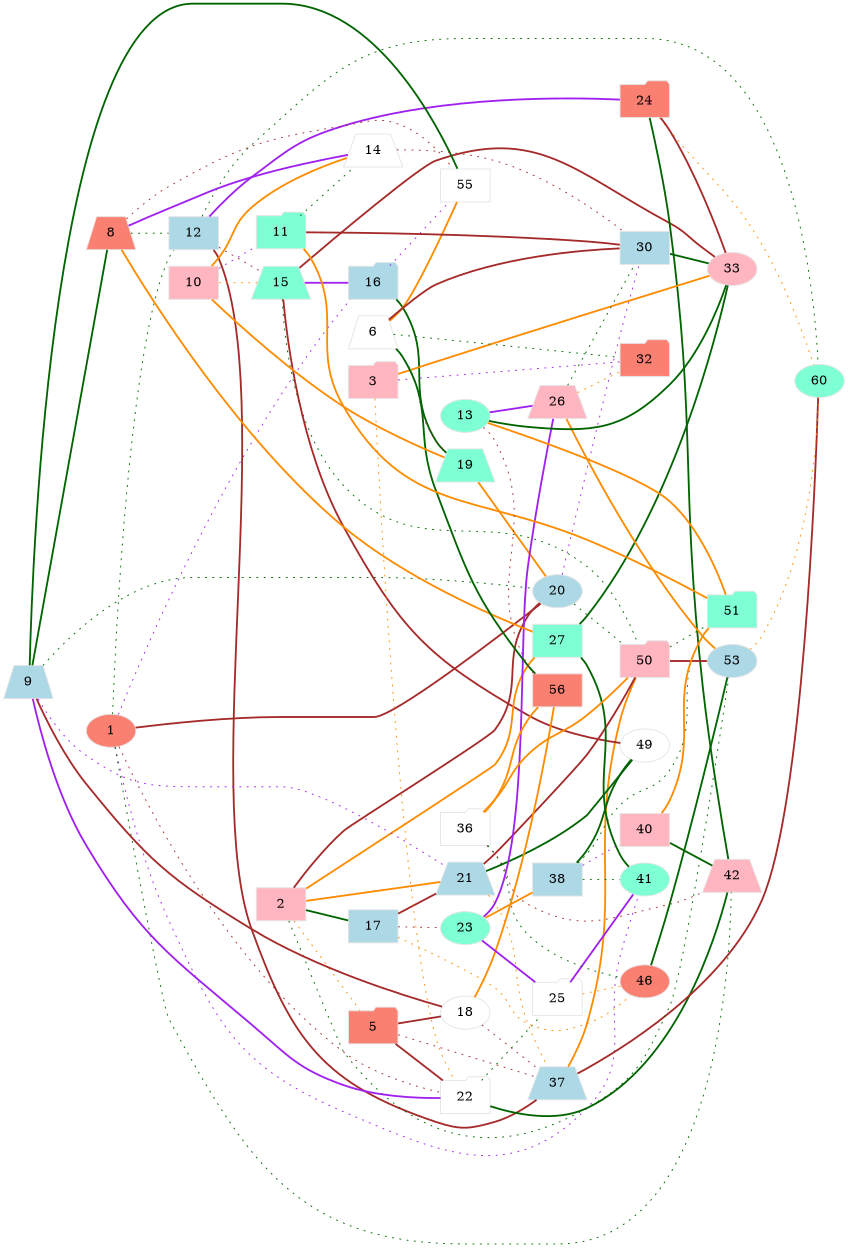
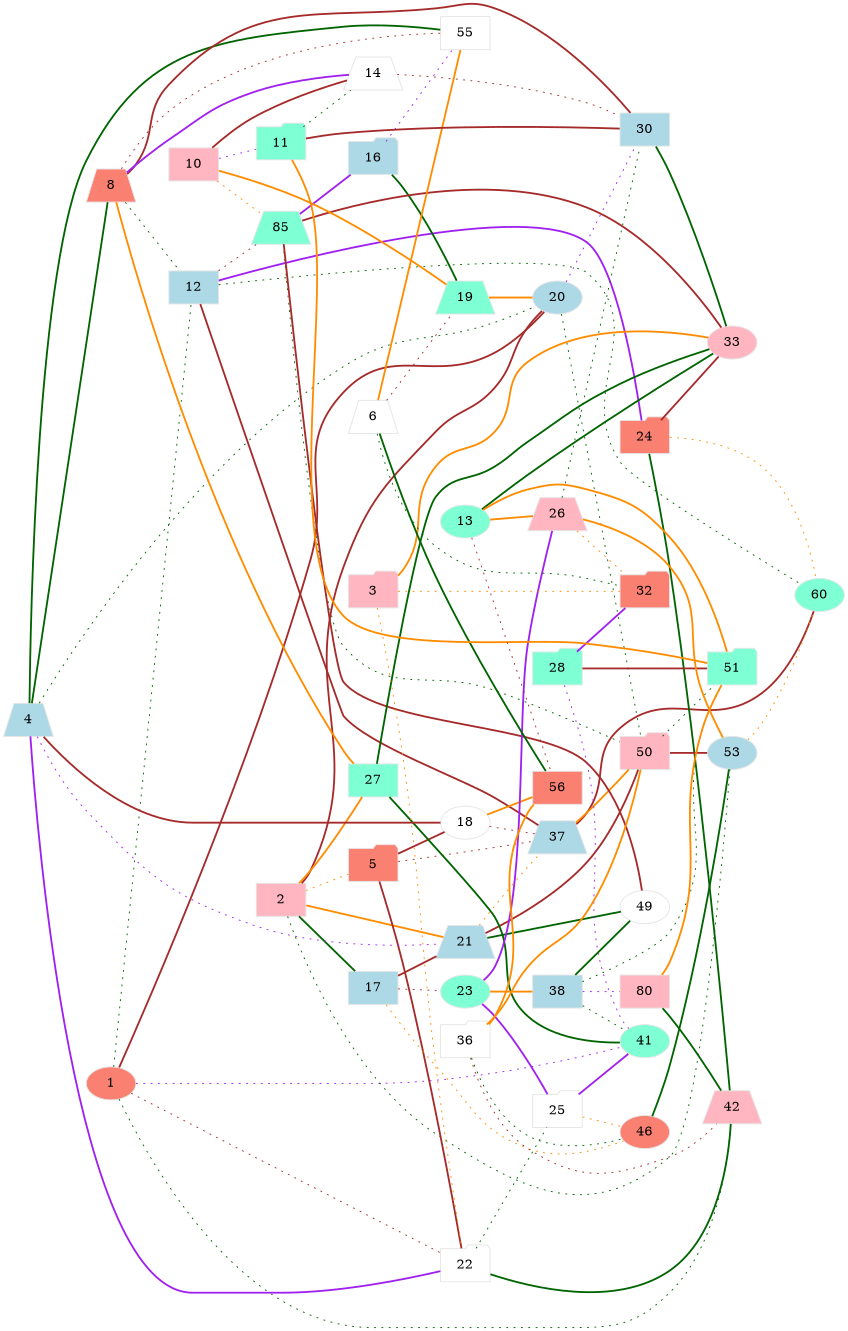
edge "14" -- "10": color darkorange -> brown
edge "30" -- "6": now "30" -- "8"
node "15": label "15" -> "85"
edge "32" -- "3": color purple -> darkorange
edge "26" -- "13": color purple -> darkorange
edge "16" -- "1": removed
node "28": added
node "9": label "9" -> "4"
node "40": label "40" -> "80"
